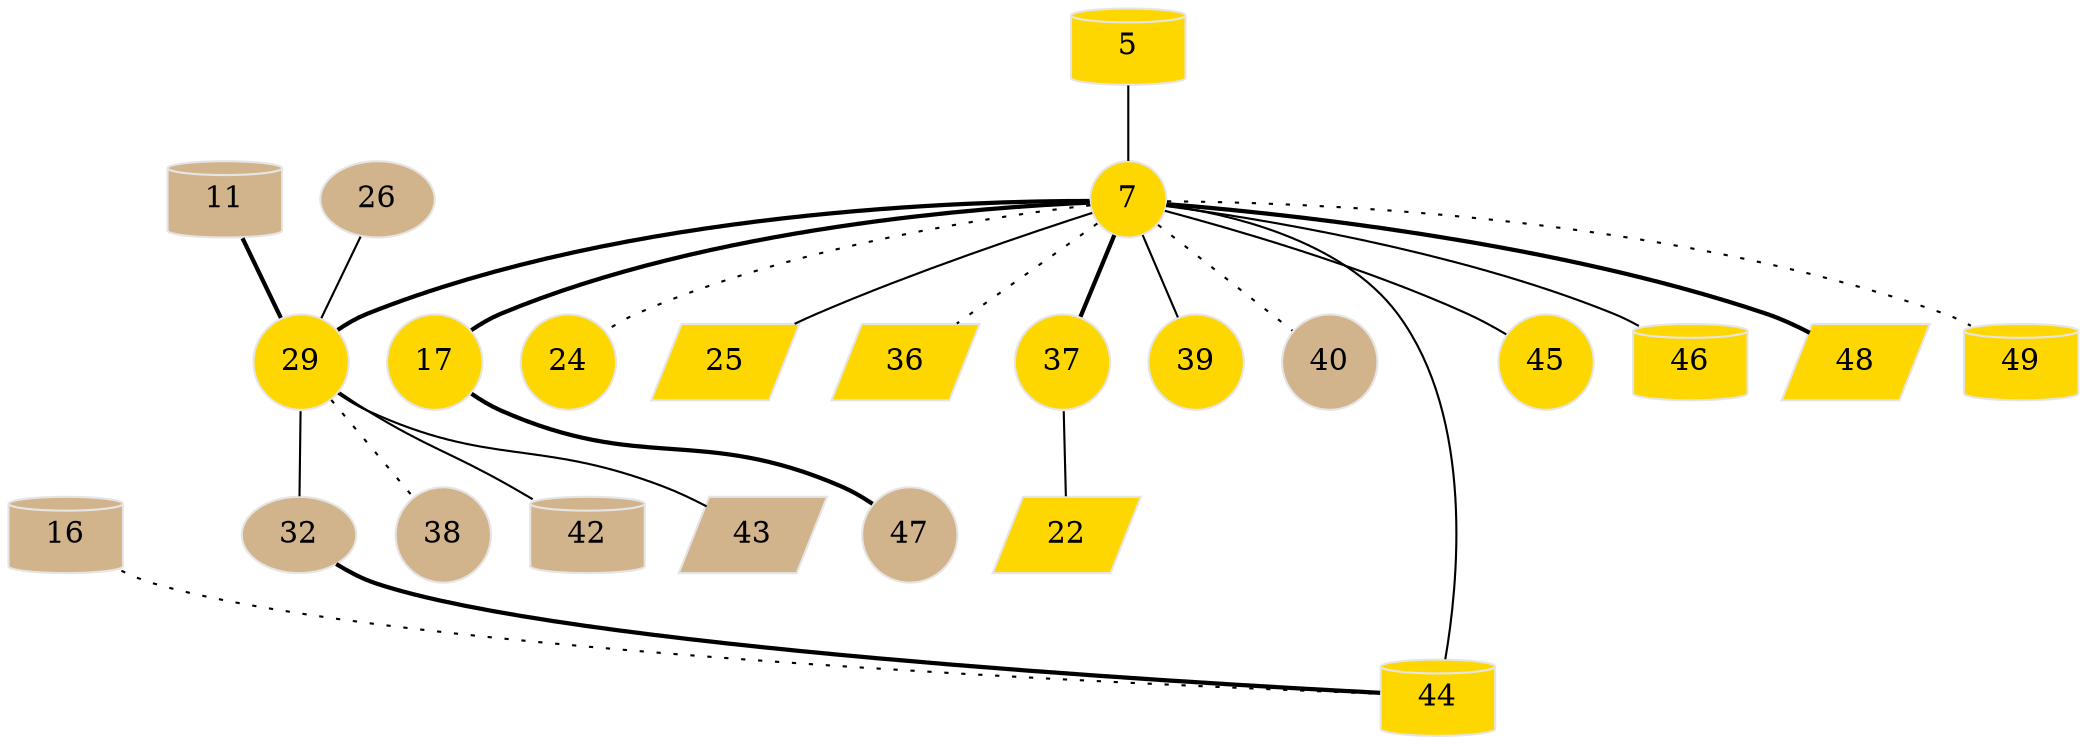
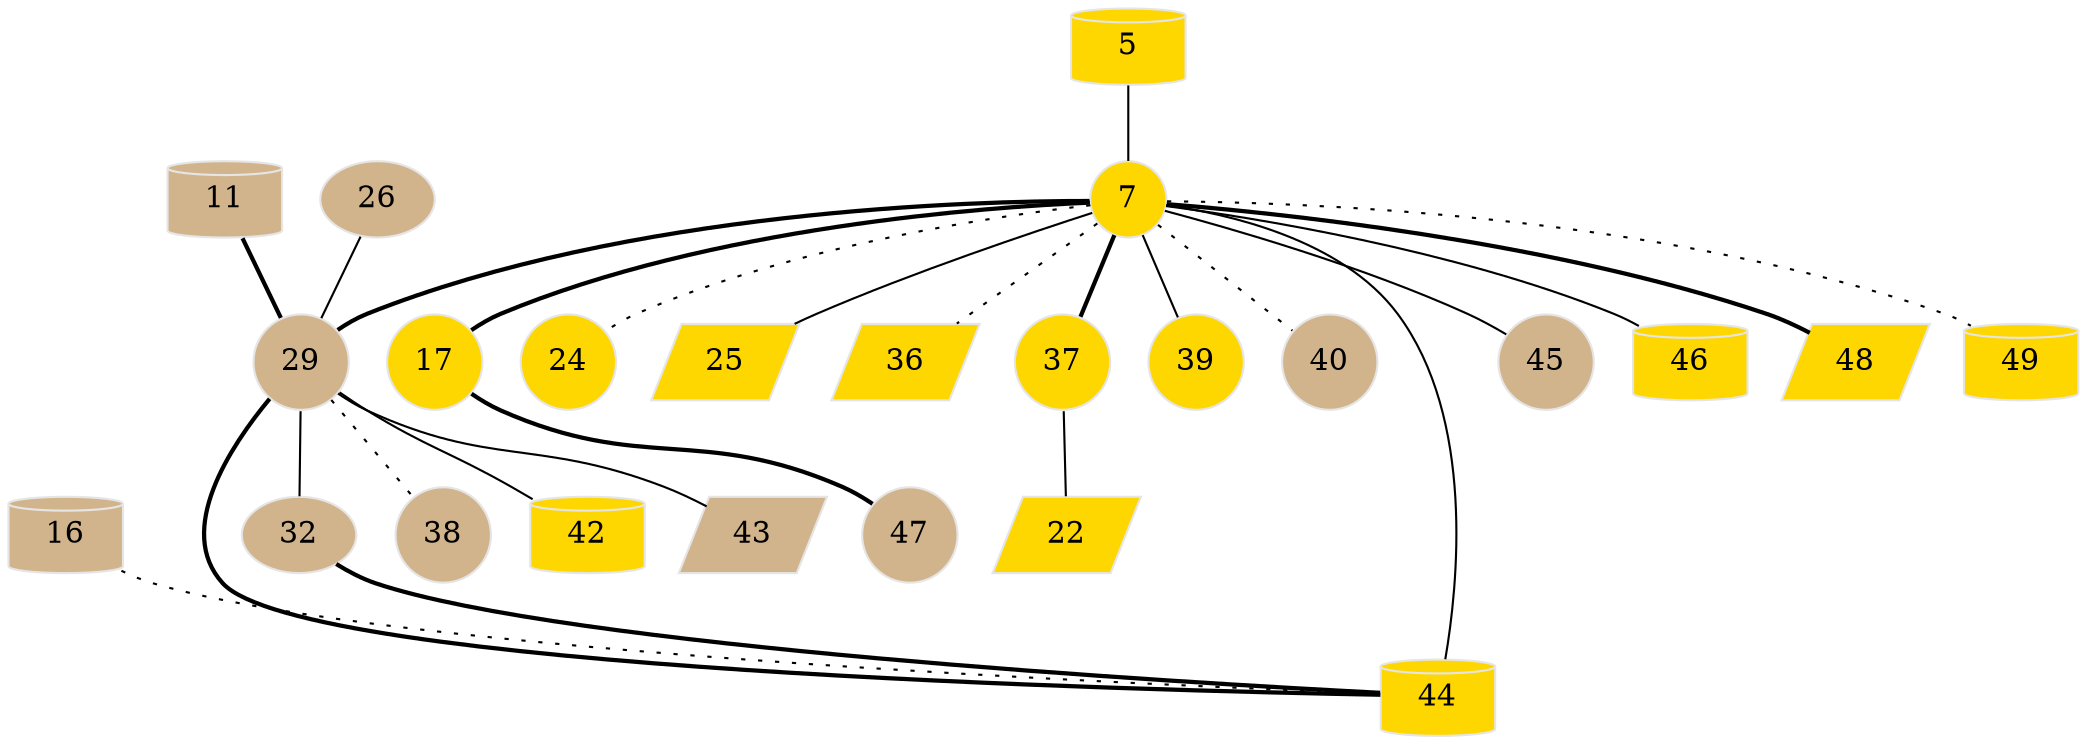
node "29": fillcolor gold -> tan
node "45": fillcolor gold -> tan
node "42": fillcolor tan -> gold
edge "29" -- "44": added
